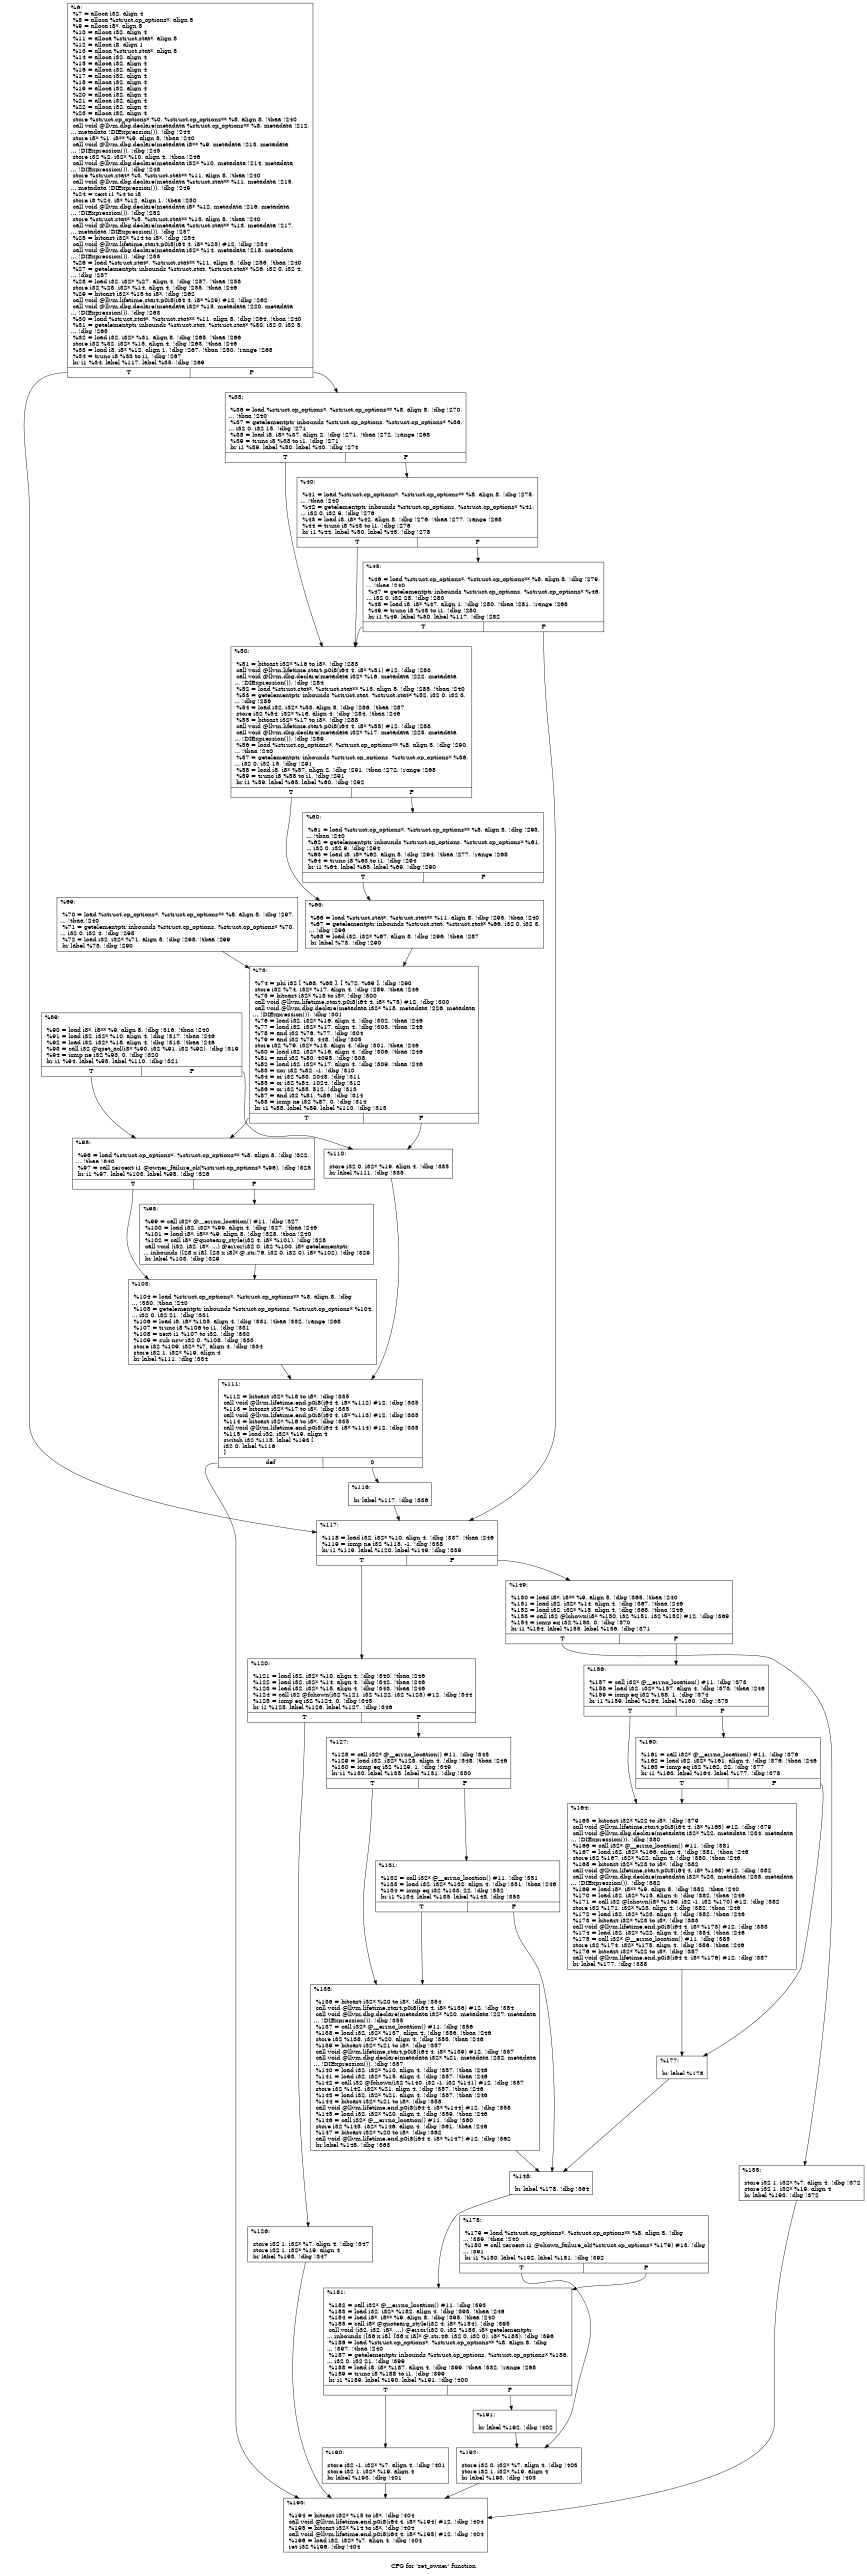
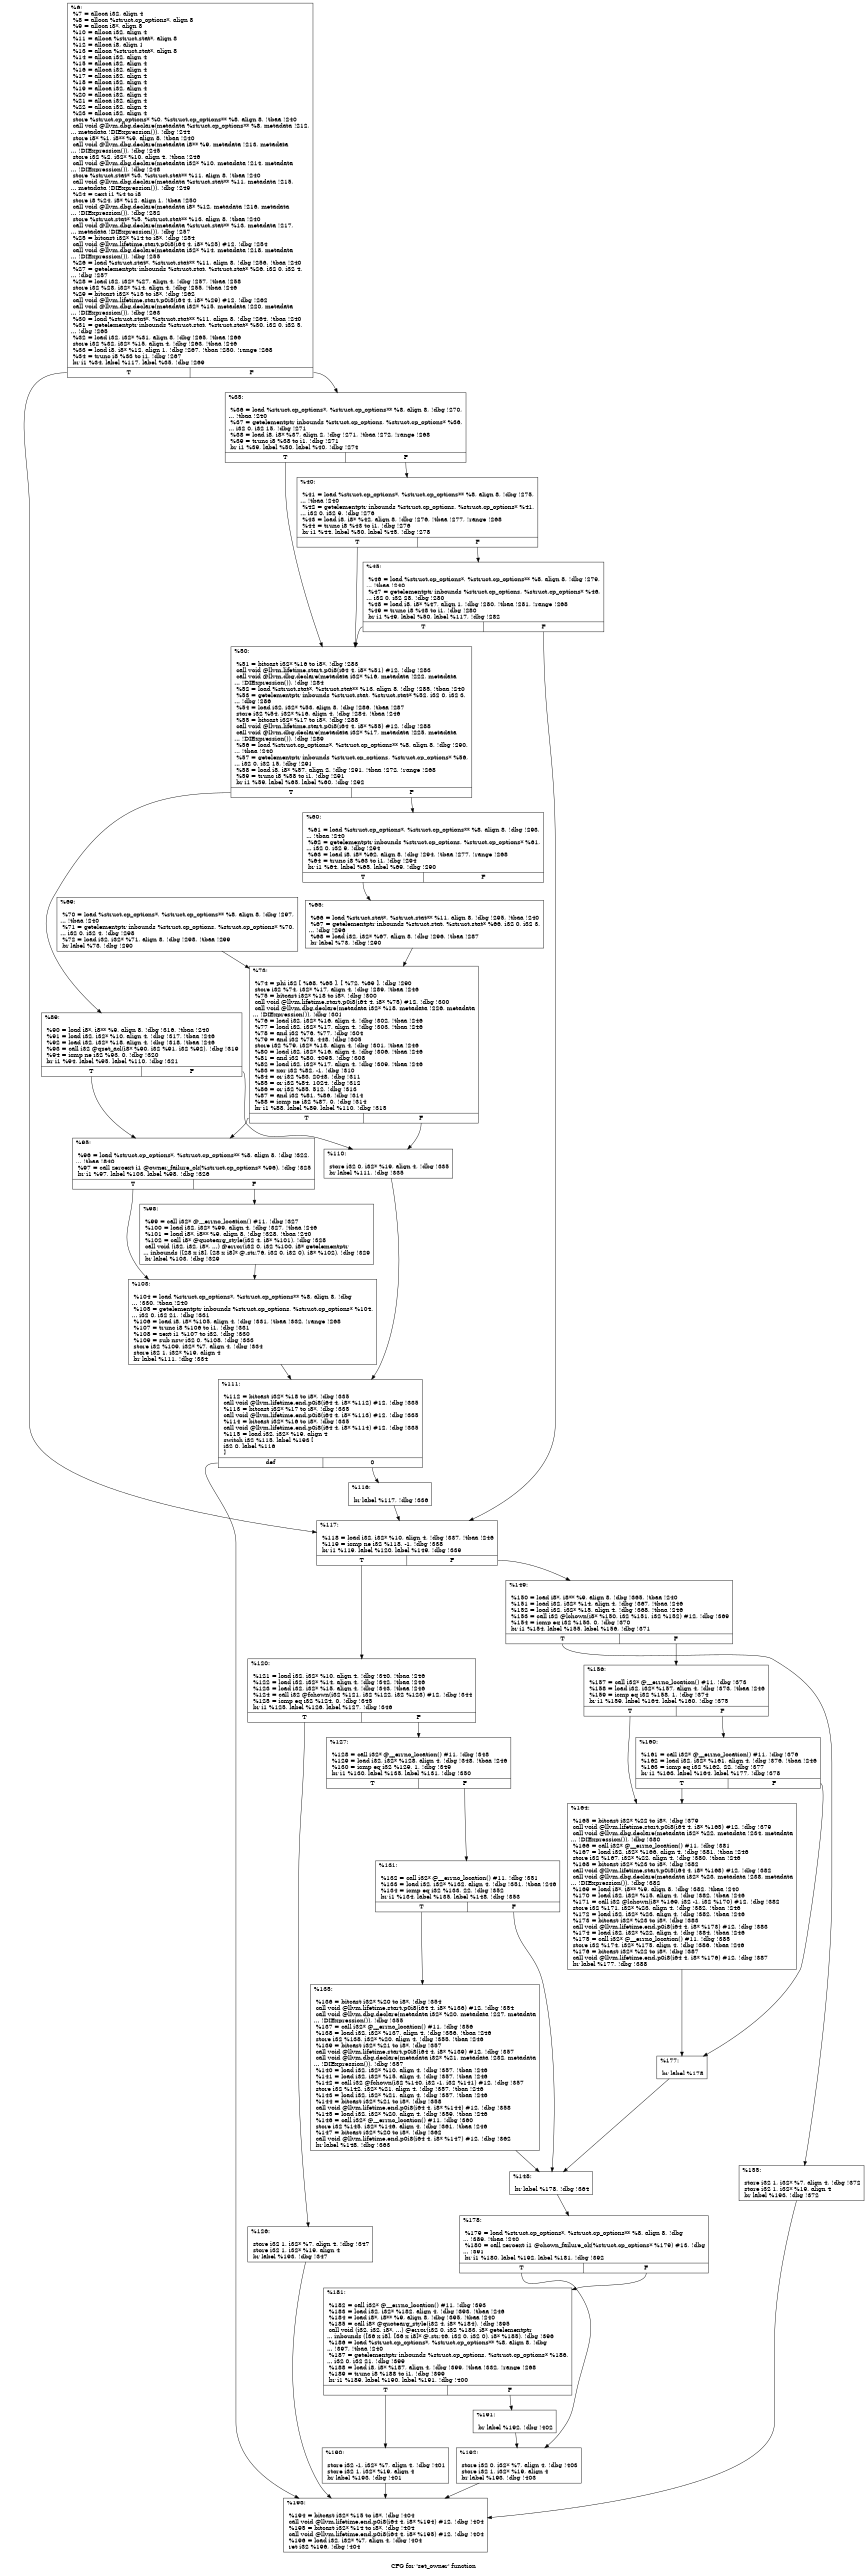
edge "%50:" -> "%65:": now "%50:" -> "%89:"
edge "%127:" -> "%135:": removed
edge "%148:" -> "%181:": now "%148:" -> "%178:"
